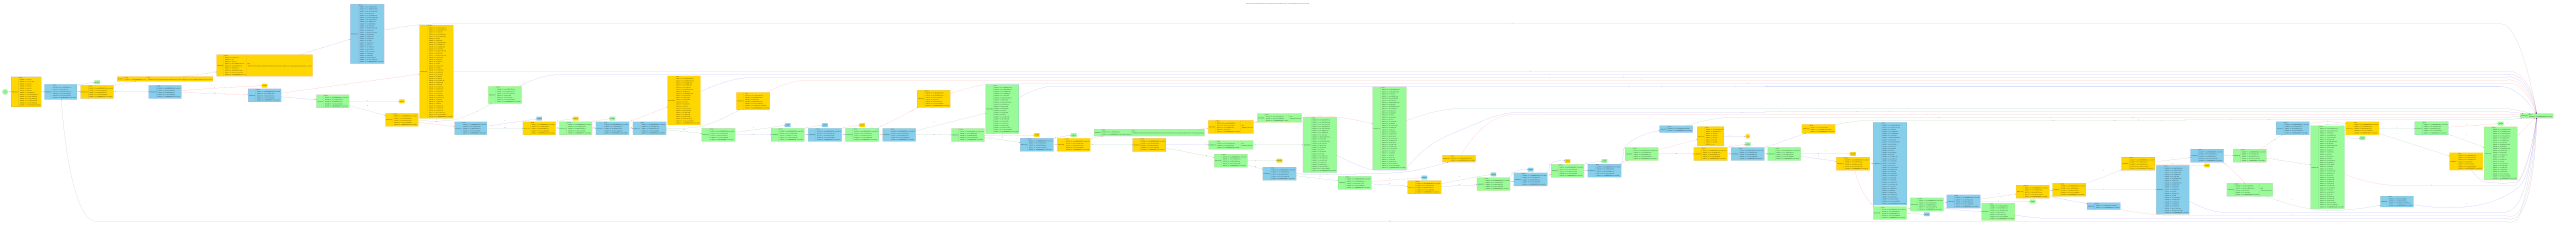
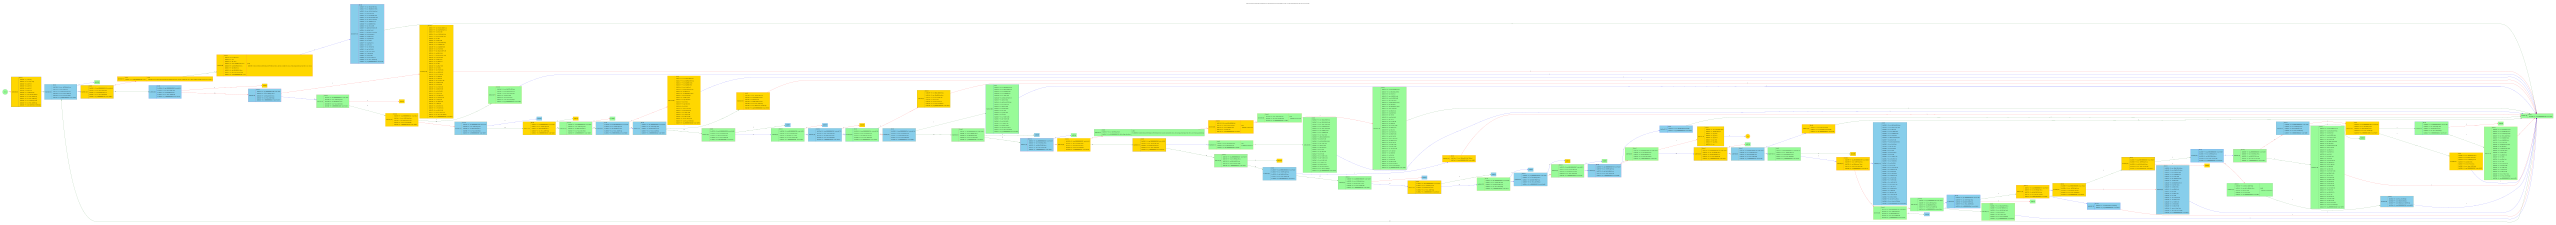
node "0x402360": fillcolor gold -> skyblue
